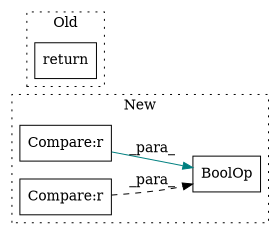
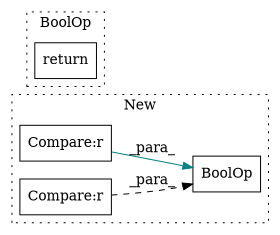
cluster "Old": label "Old" -> "BoolOp"
